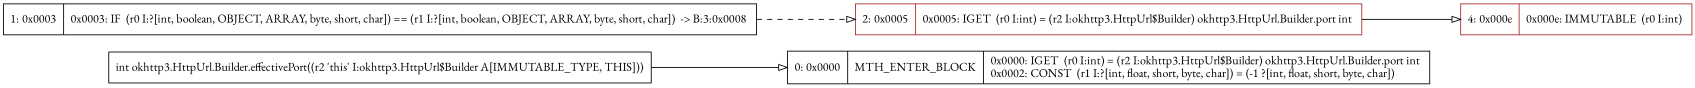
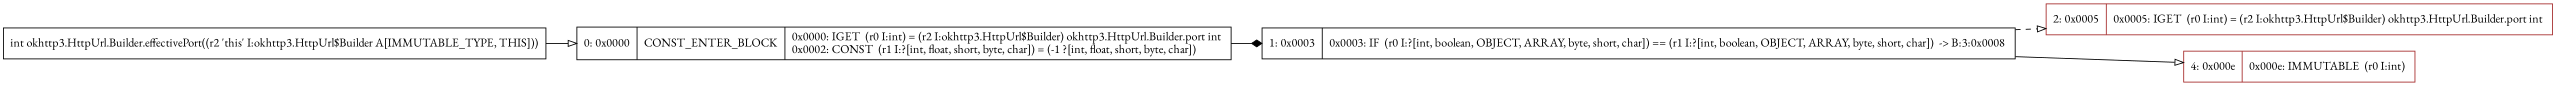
edge "2: 0x0005" -> "4: 0x000e": now "1: 0x0003" -> "4: 0x000e"
edge "0: 0x0000" -> "1: 0x0003": added
node "0: 0x0000": text "MTH_ENTER_BLOCK" -> "CONST_ENTER_BLOCK"
